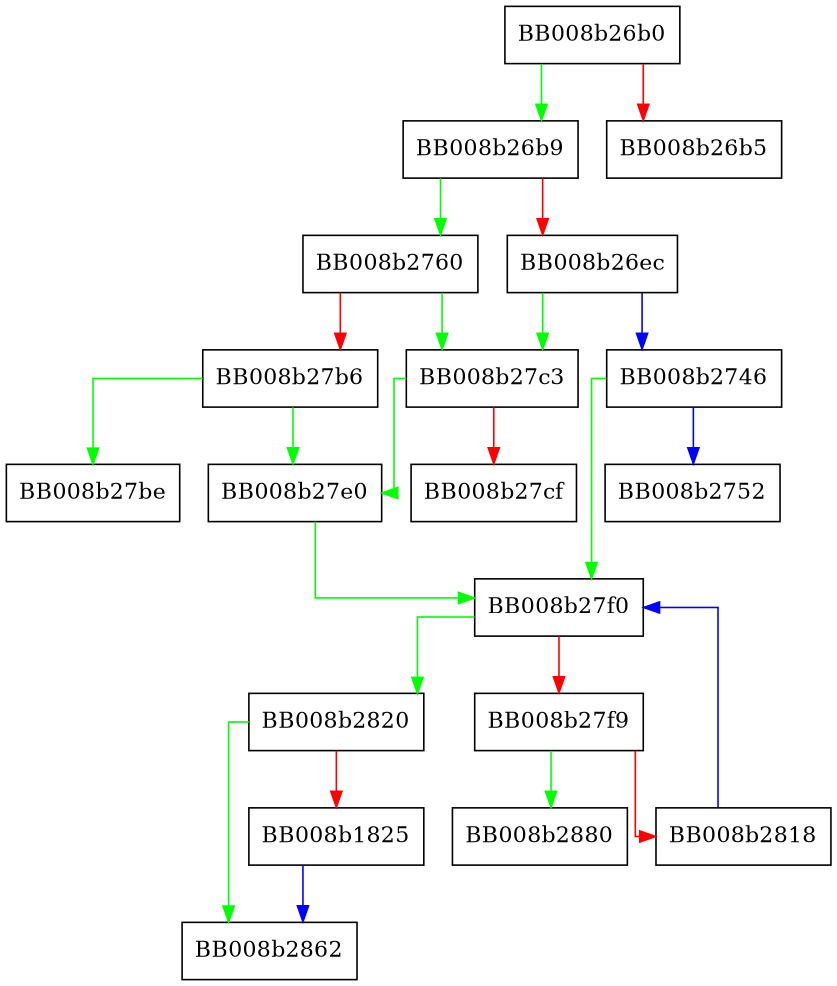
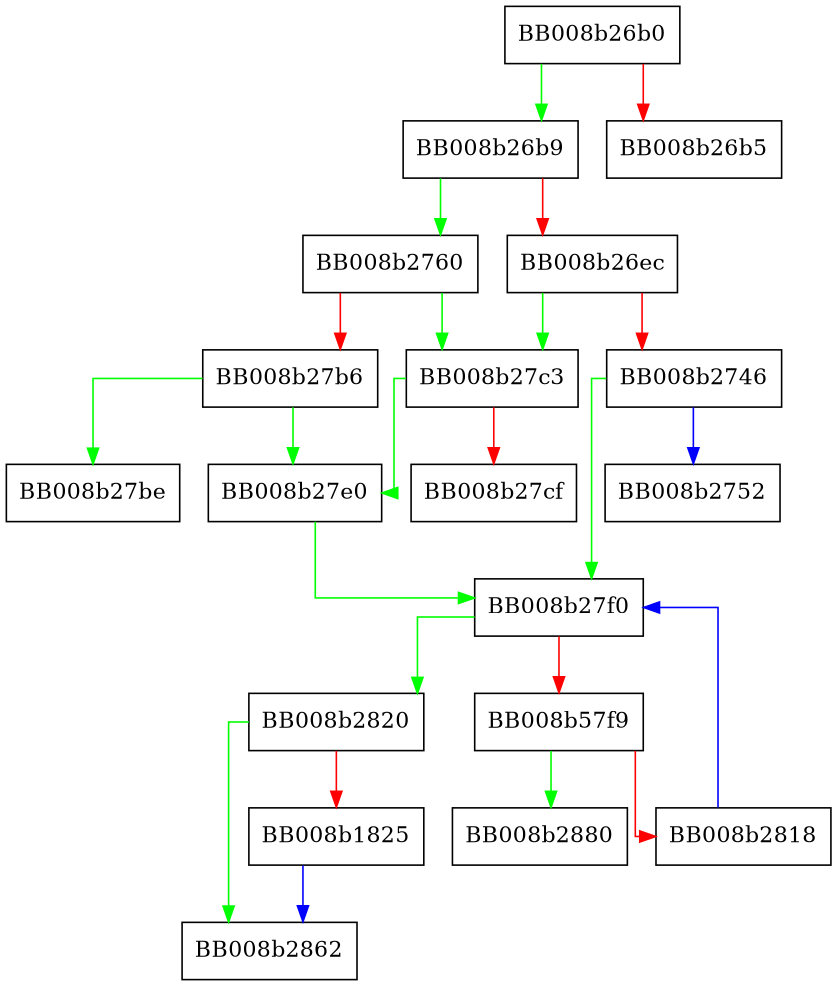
edge "BB008b26ec" -> "BB008b2746": color blue -> red
node "BB008b27f9": label "BB008b27f9" -> "BB008b57f9"
